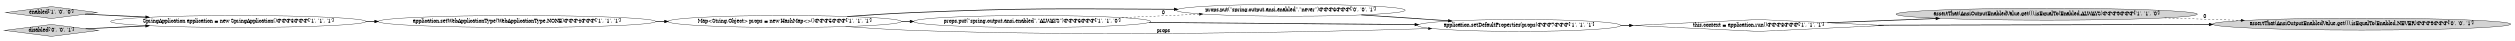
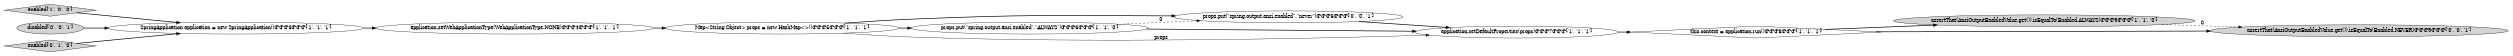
node "disabled['0', '0', '1']": shape diamond -> ellipse
node "enabled['0', '1', '0']": added
